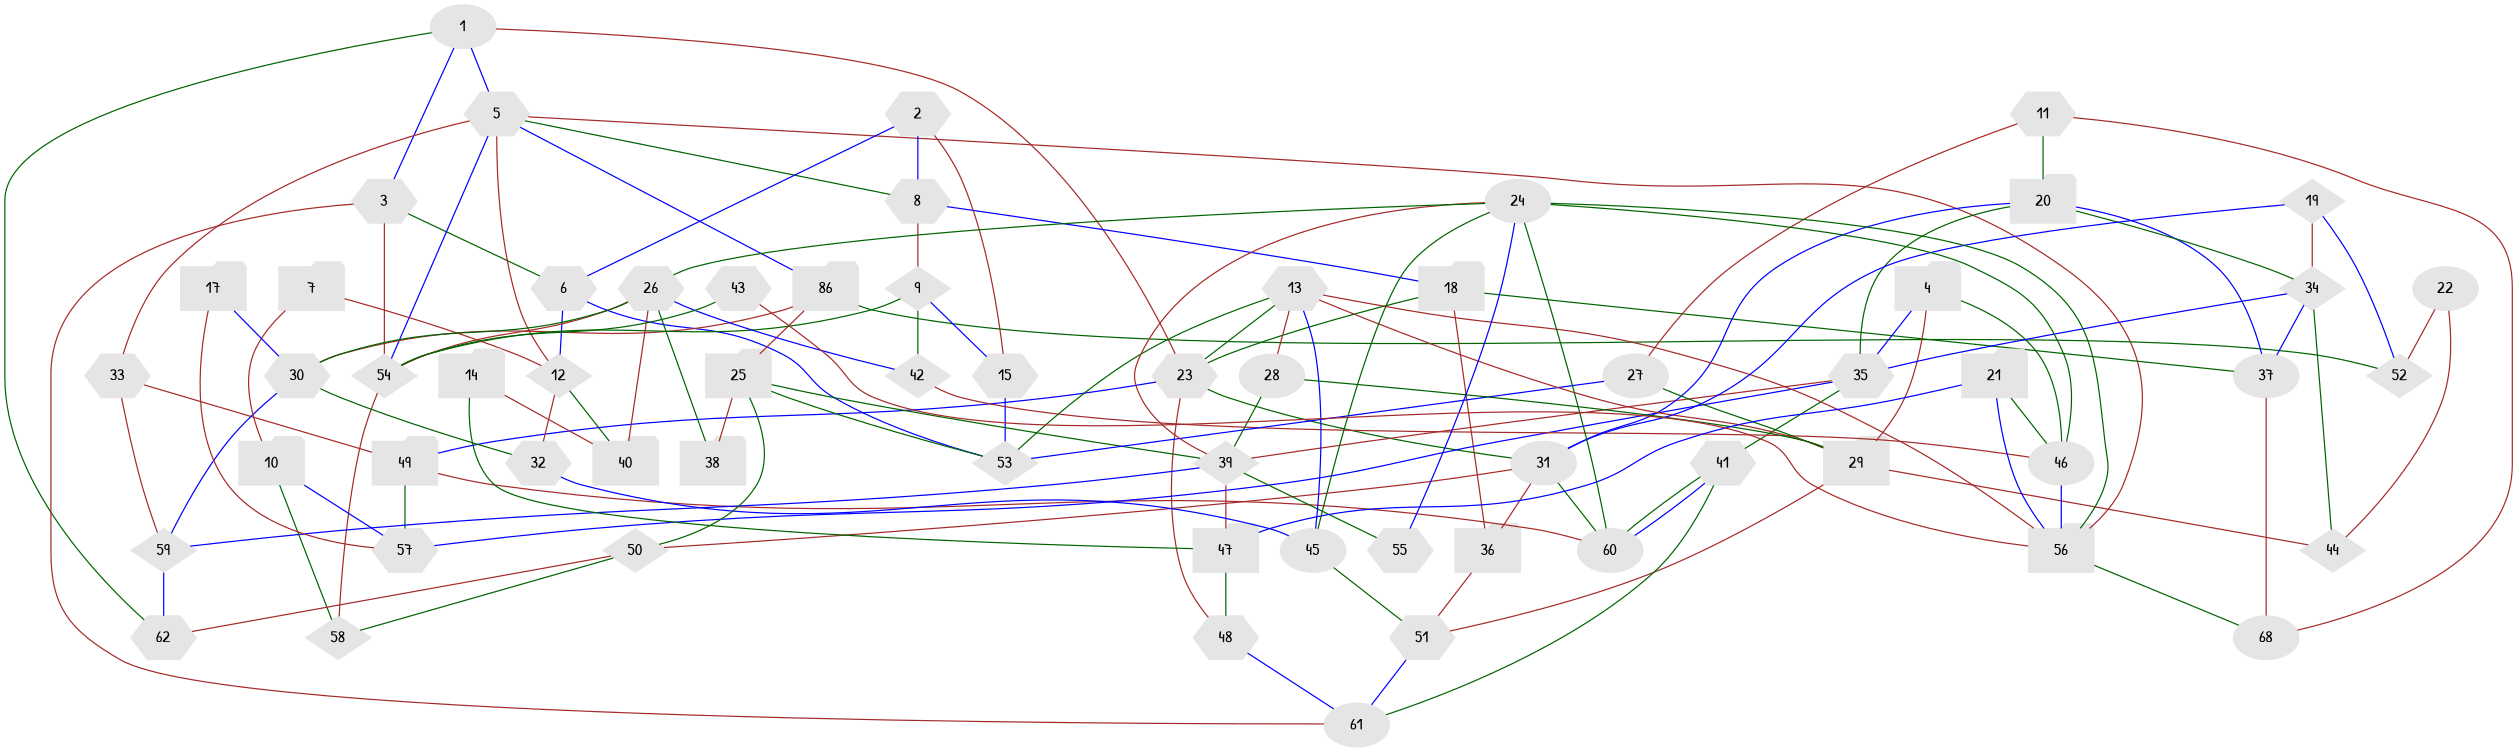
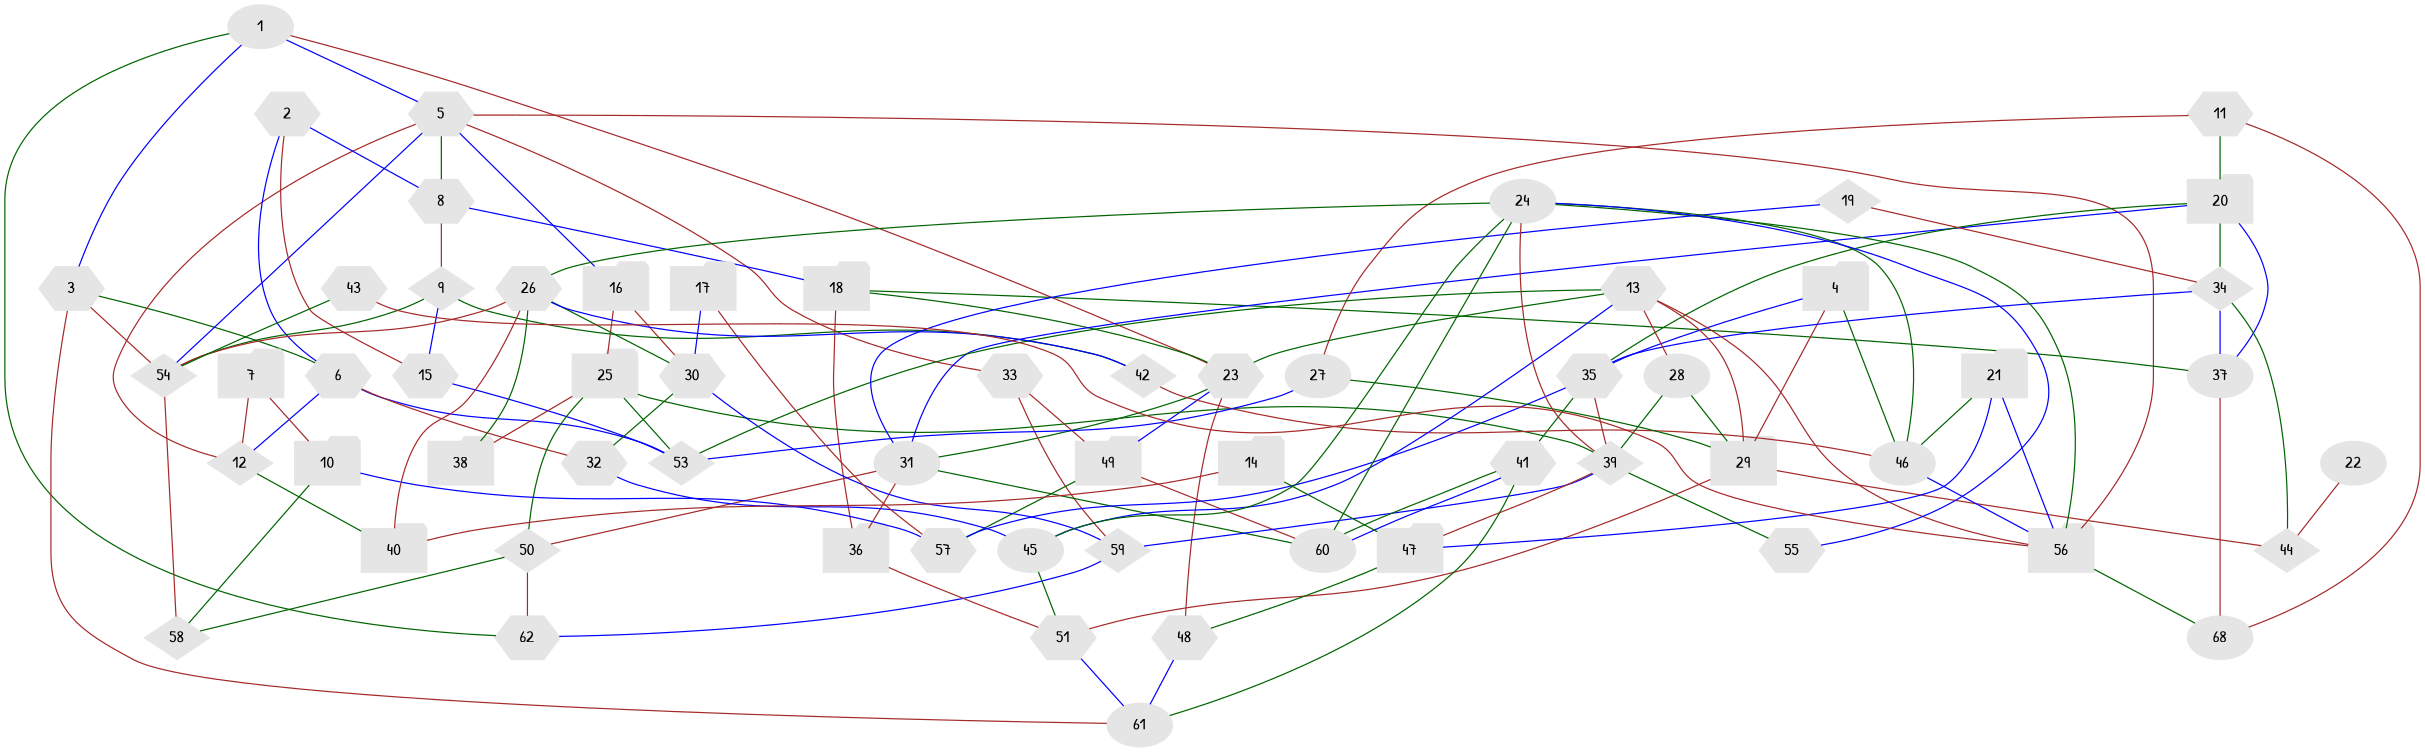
node "86": label "86" -> "16"
node "52": removed
edge "12" -- "32": now "6" -- "32"
